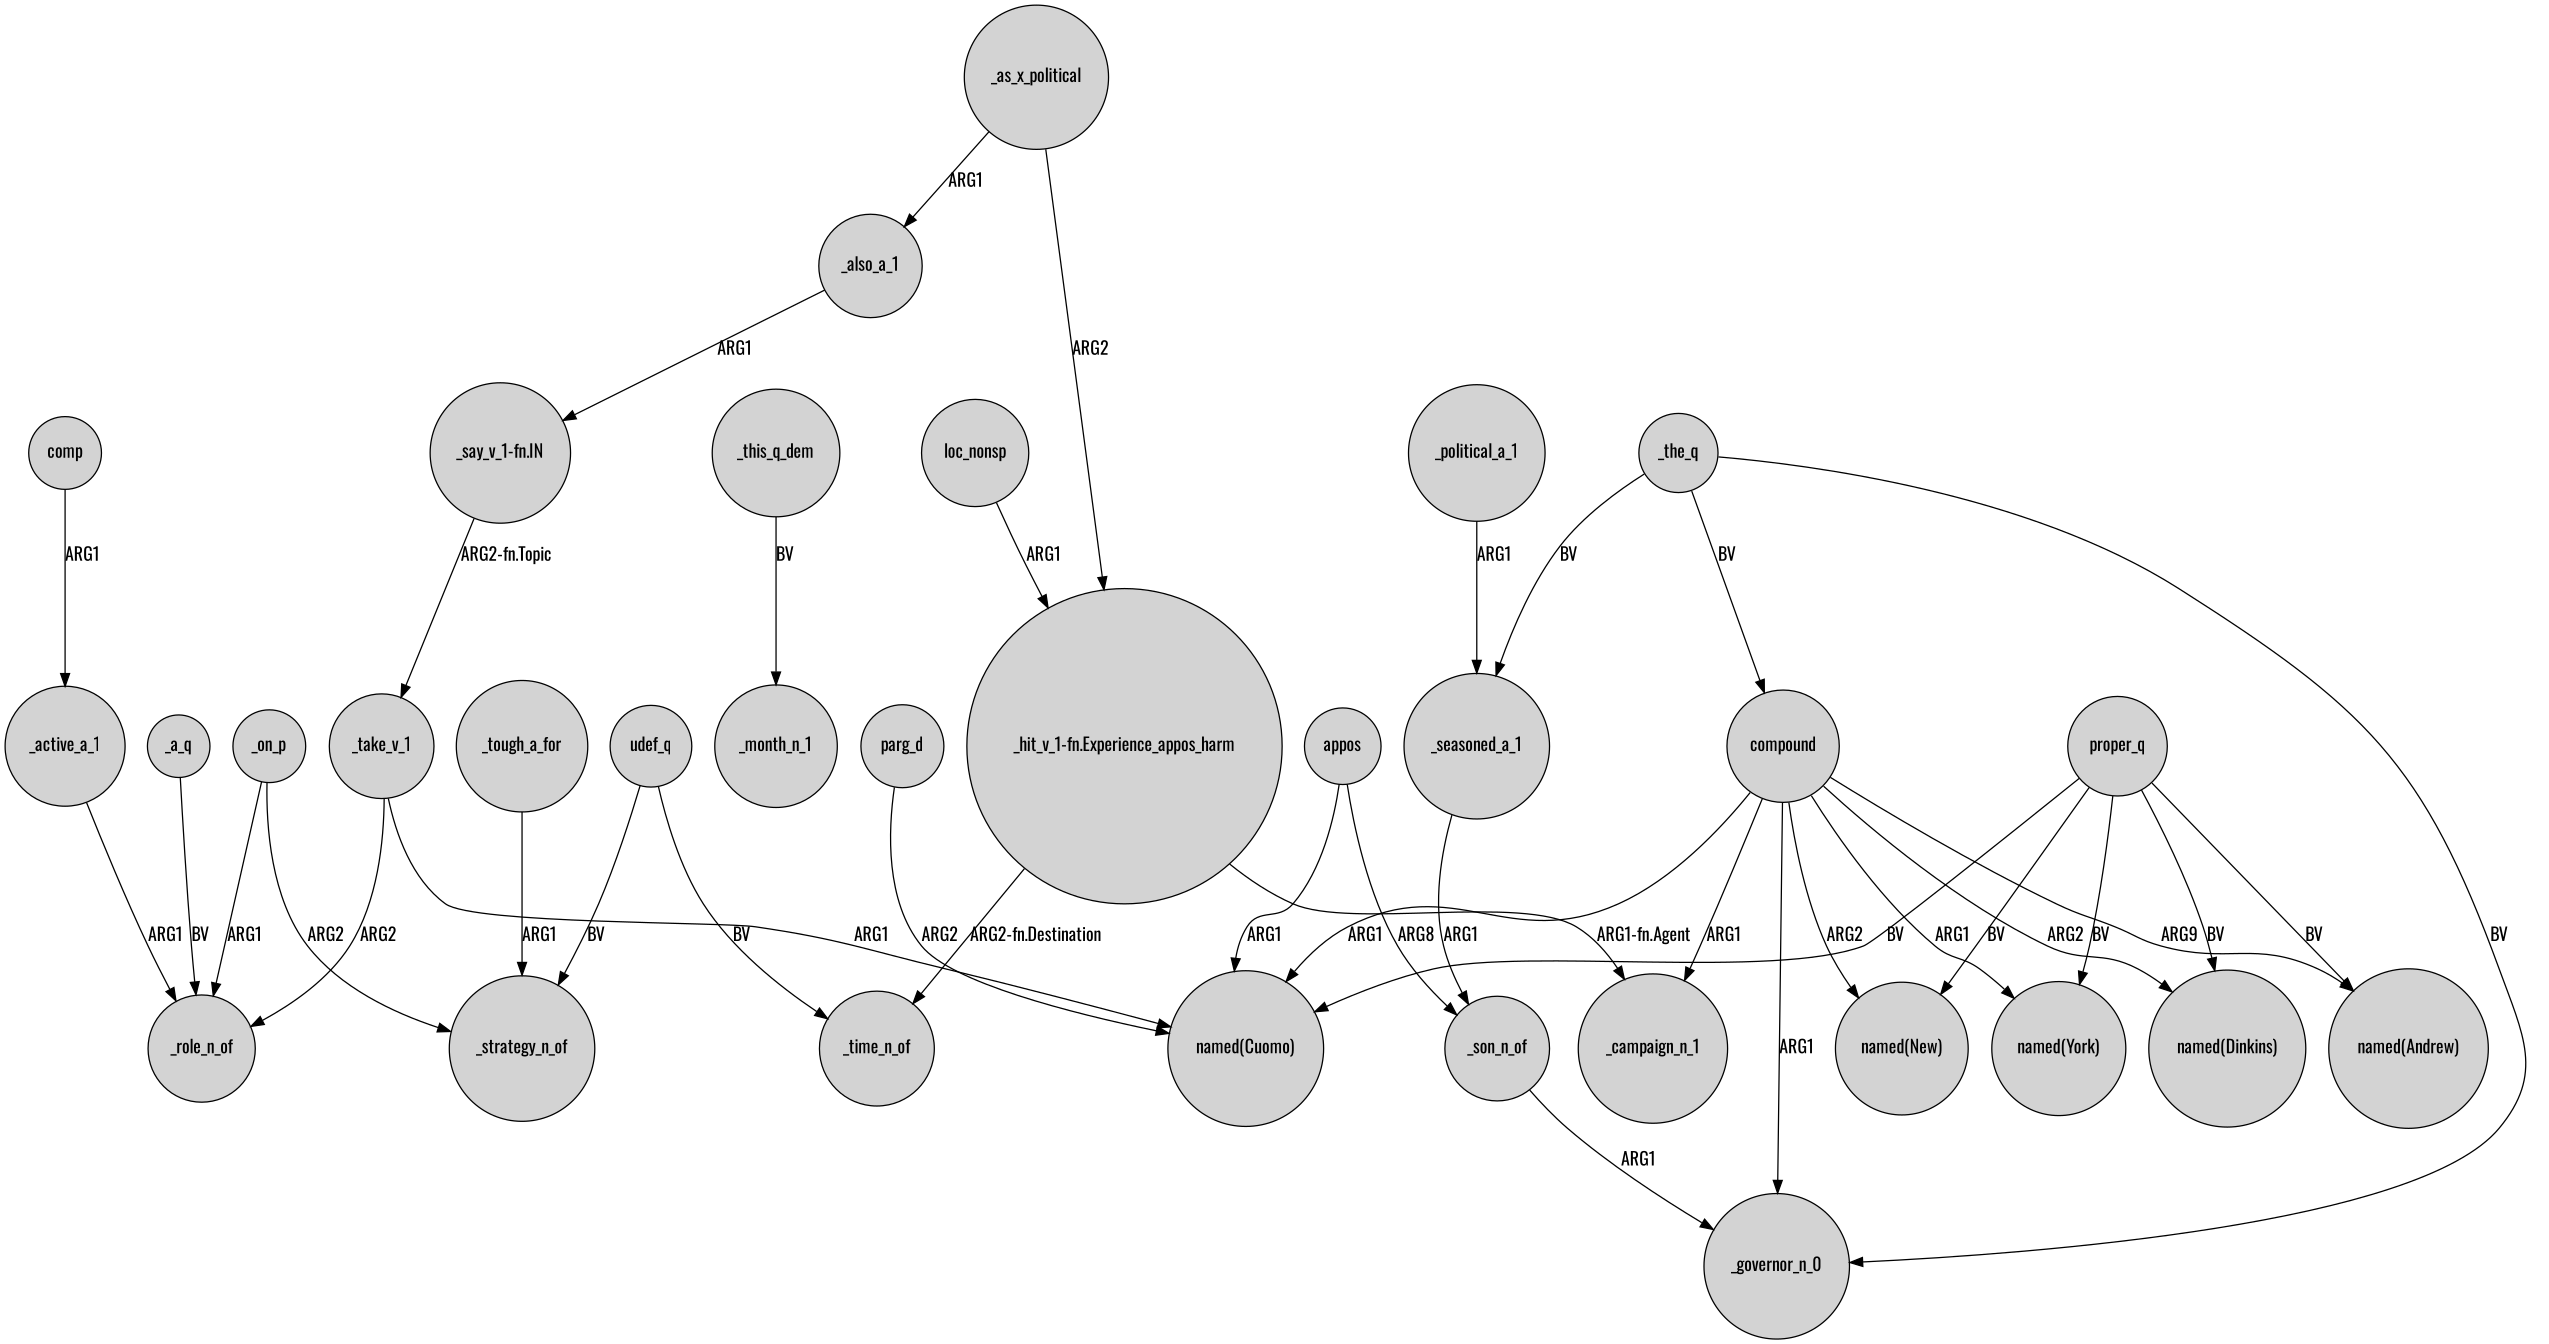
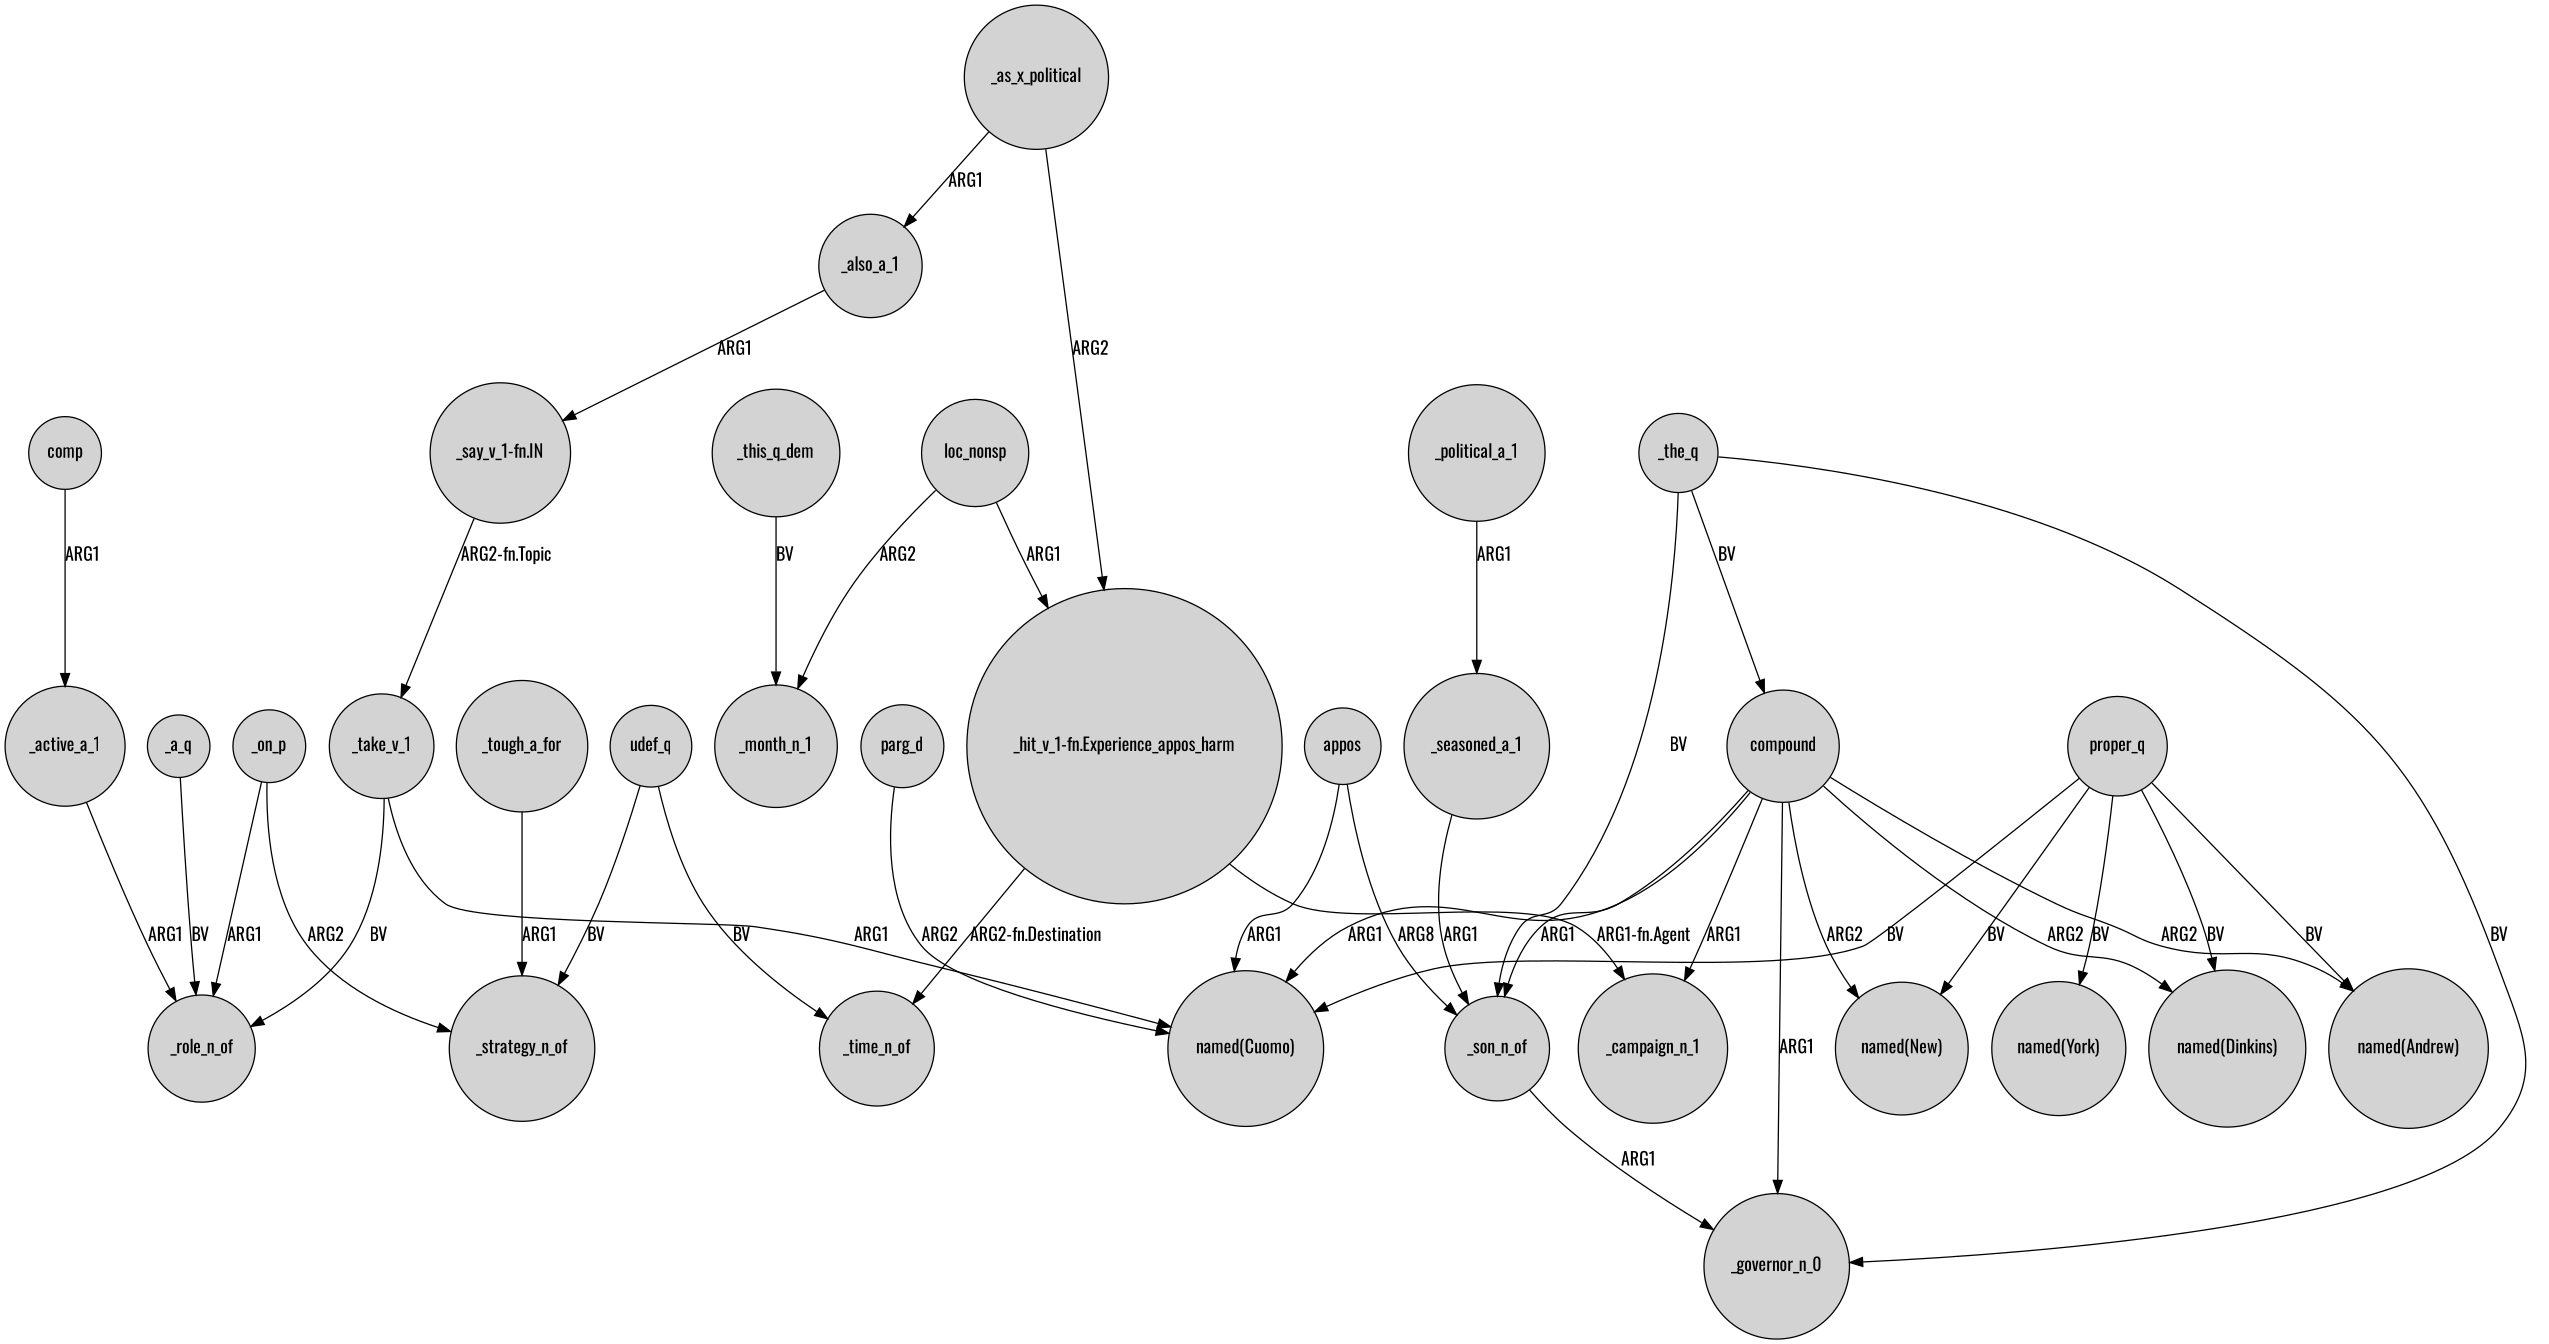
edge "_the_q" -> "_seasoned_a_1": now "_the_q" -> "_son_n_of"
edge "loc_nonsp" -> "_month_n_1": added, label "ARG2"
edge "compound" -> "named(York)": now "compound" -> "_son_n_of"
edge "_take_v_1" -> "_role_n_of": label "ARG2" -> "BV"
edge "compound" -> "named(Andrew)": label "ARG9" -> "ARG2"
